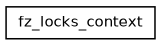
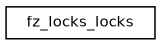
node "fz_locks_context": label "fz_locks_context" -> "fz_locks_locks"
